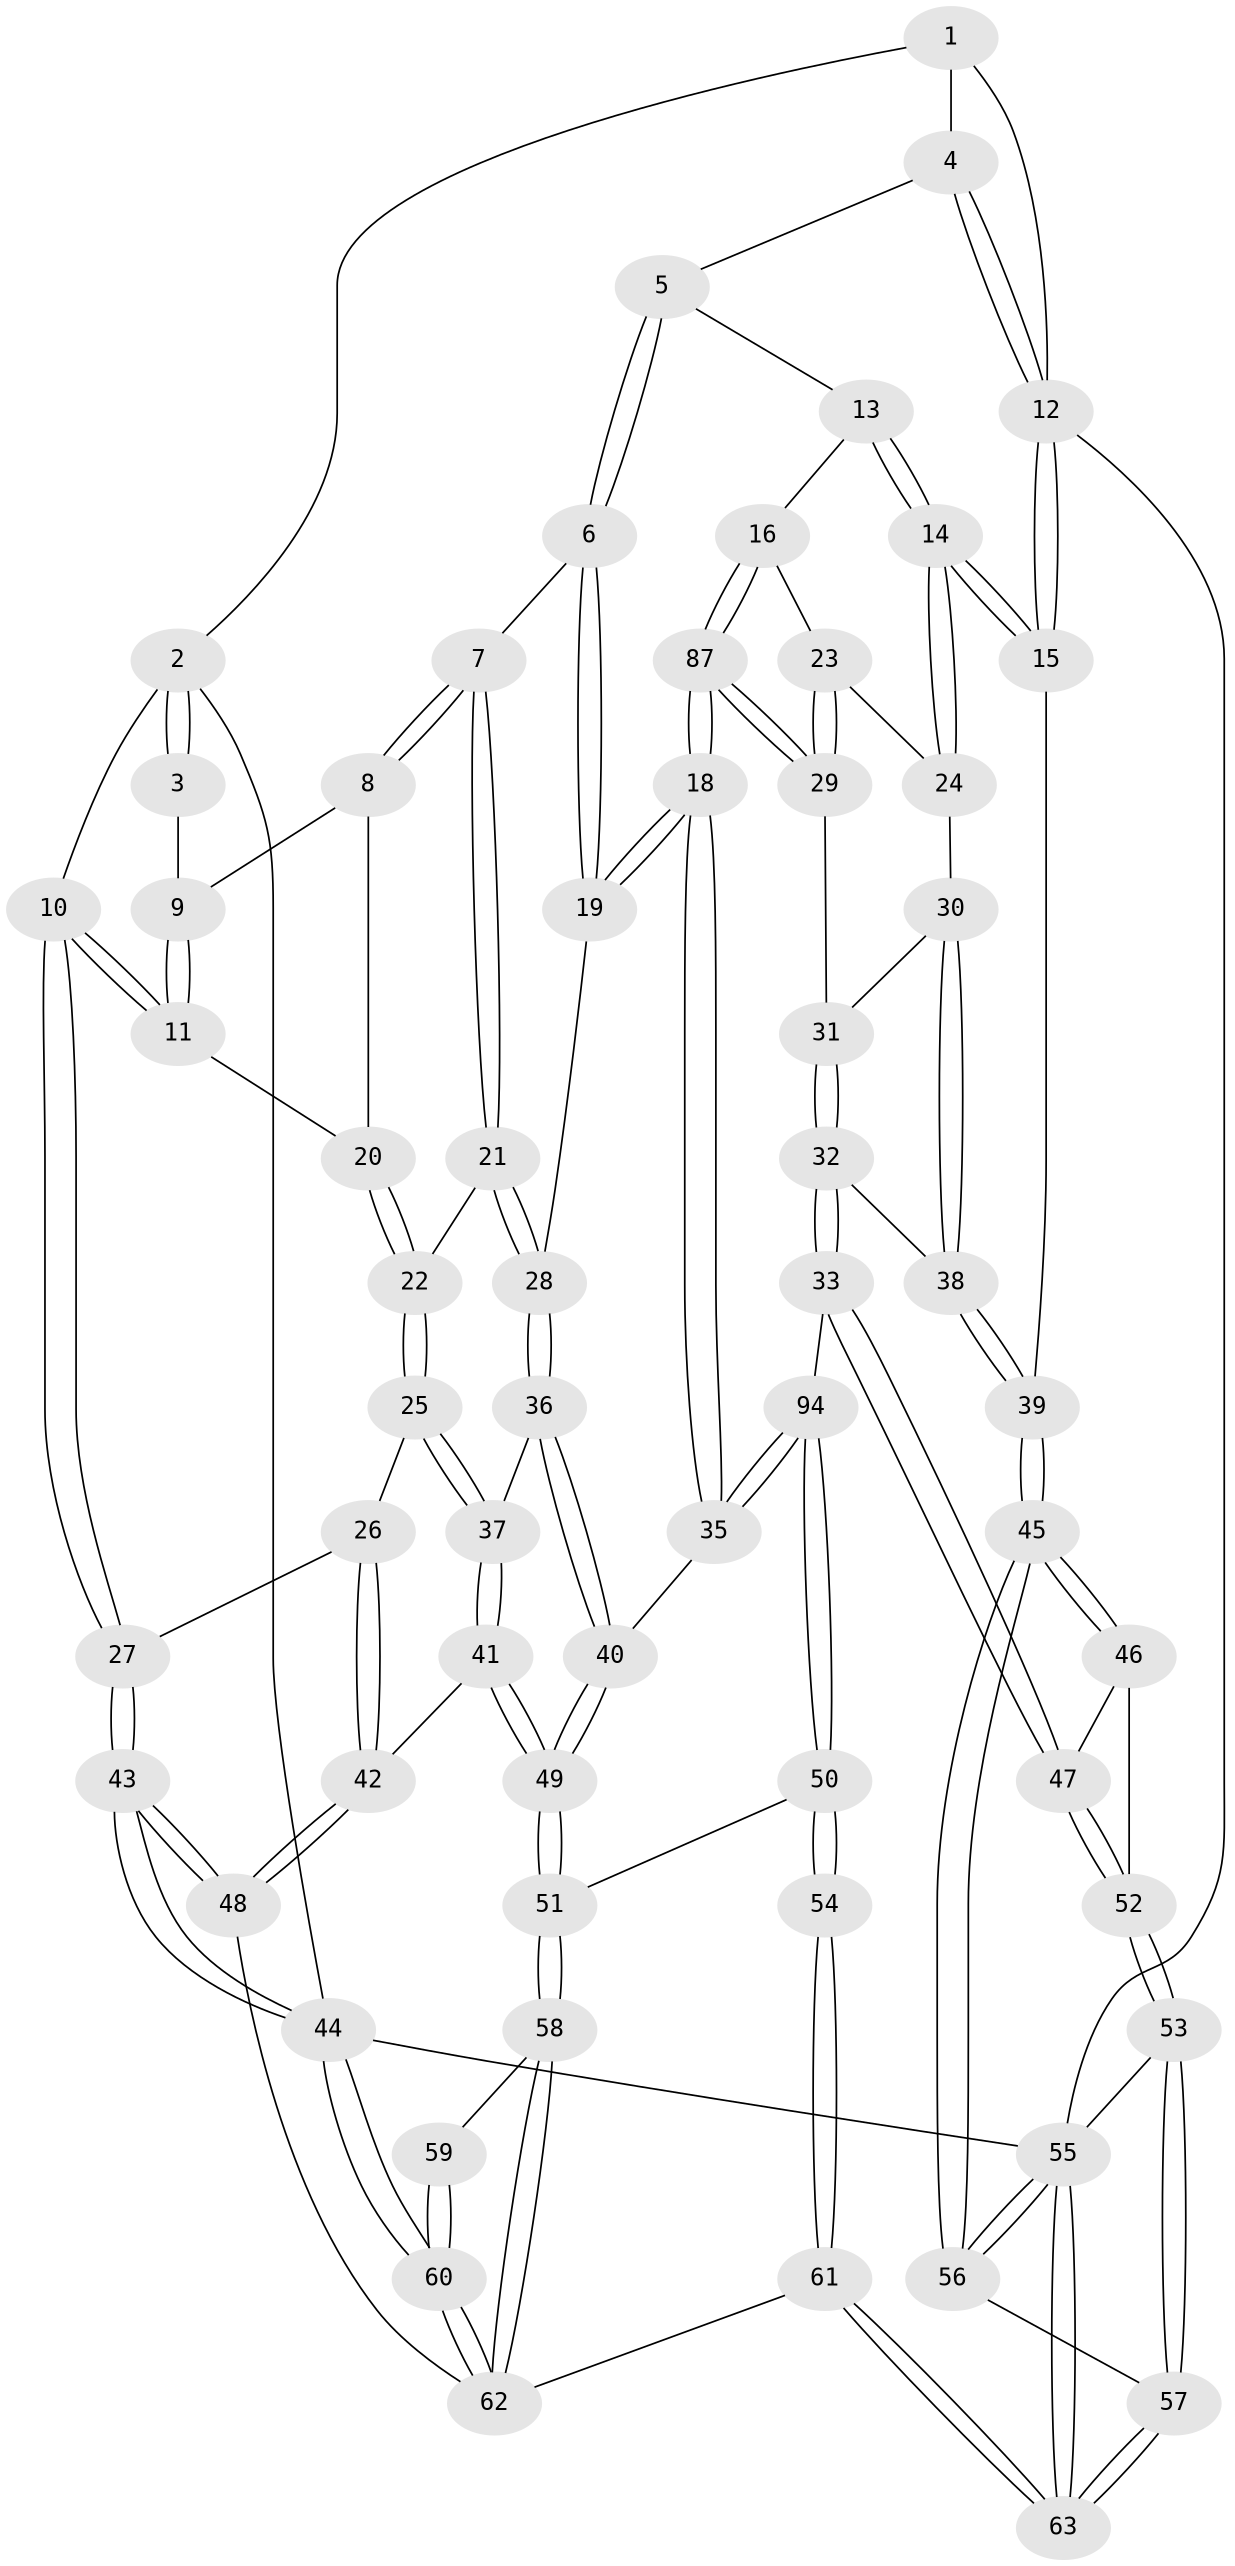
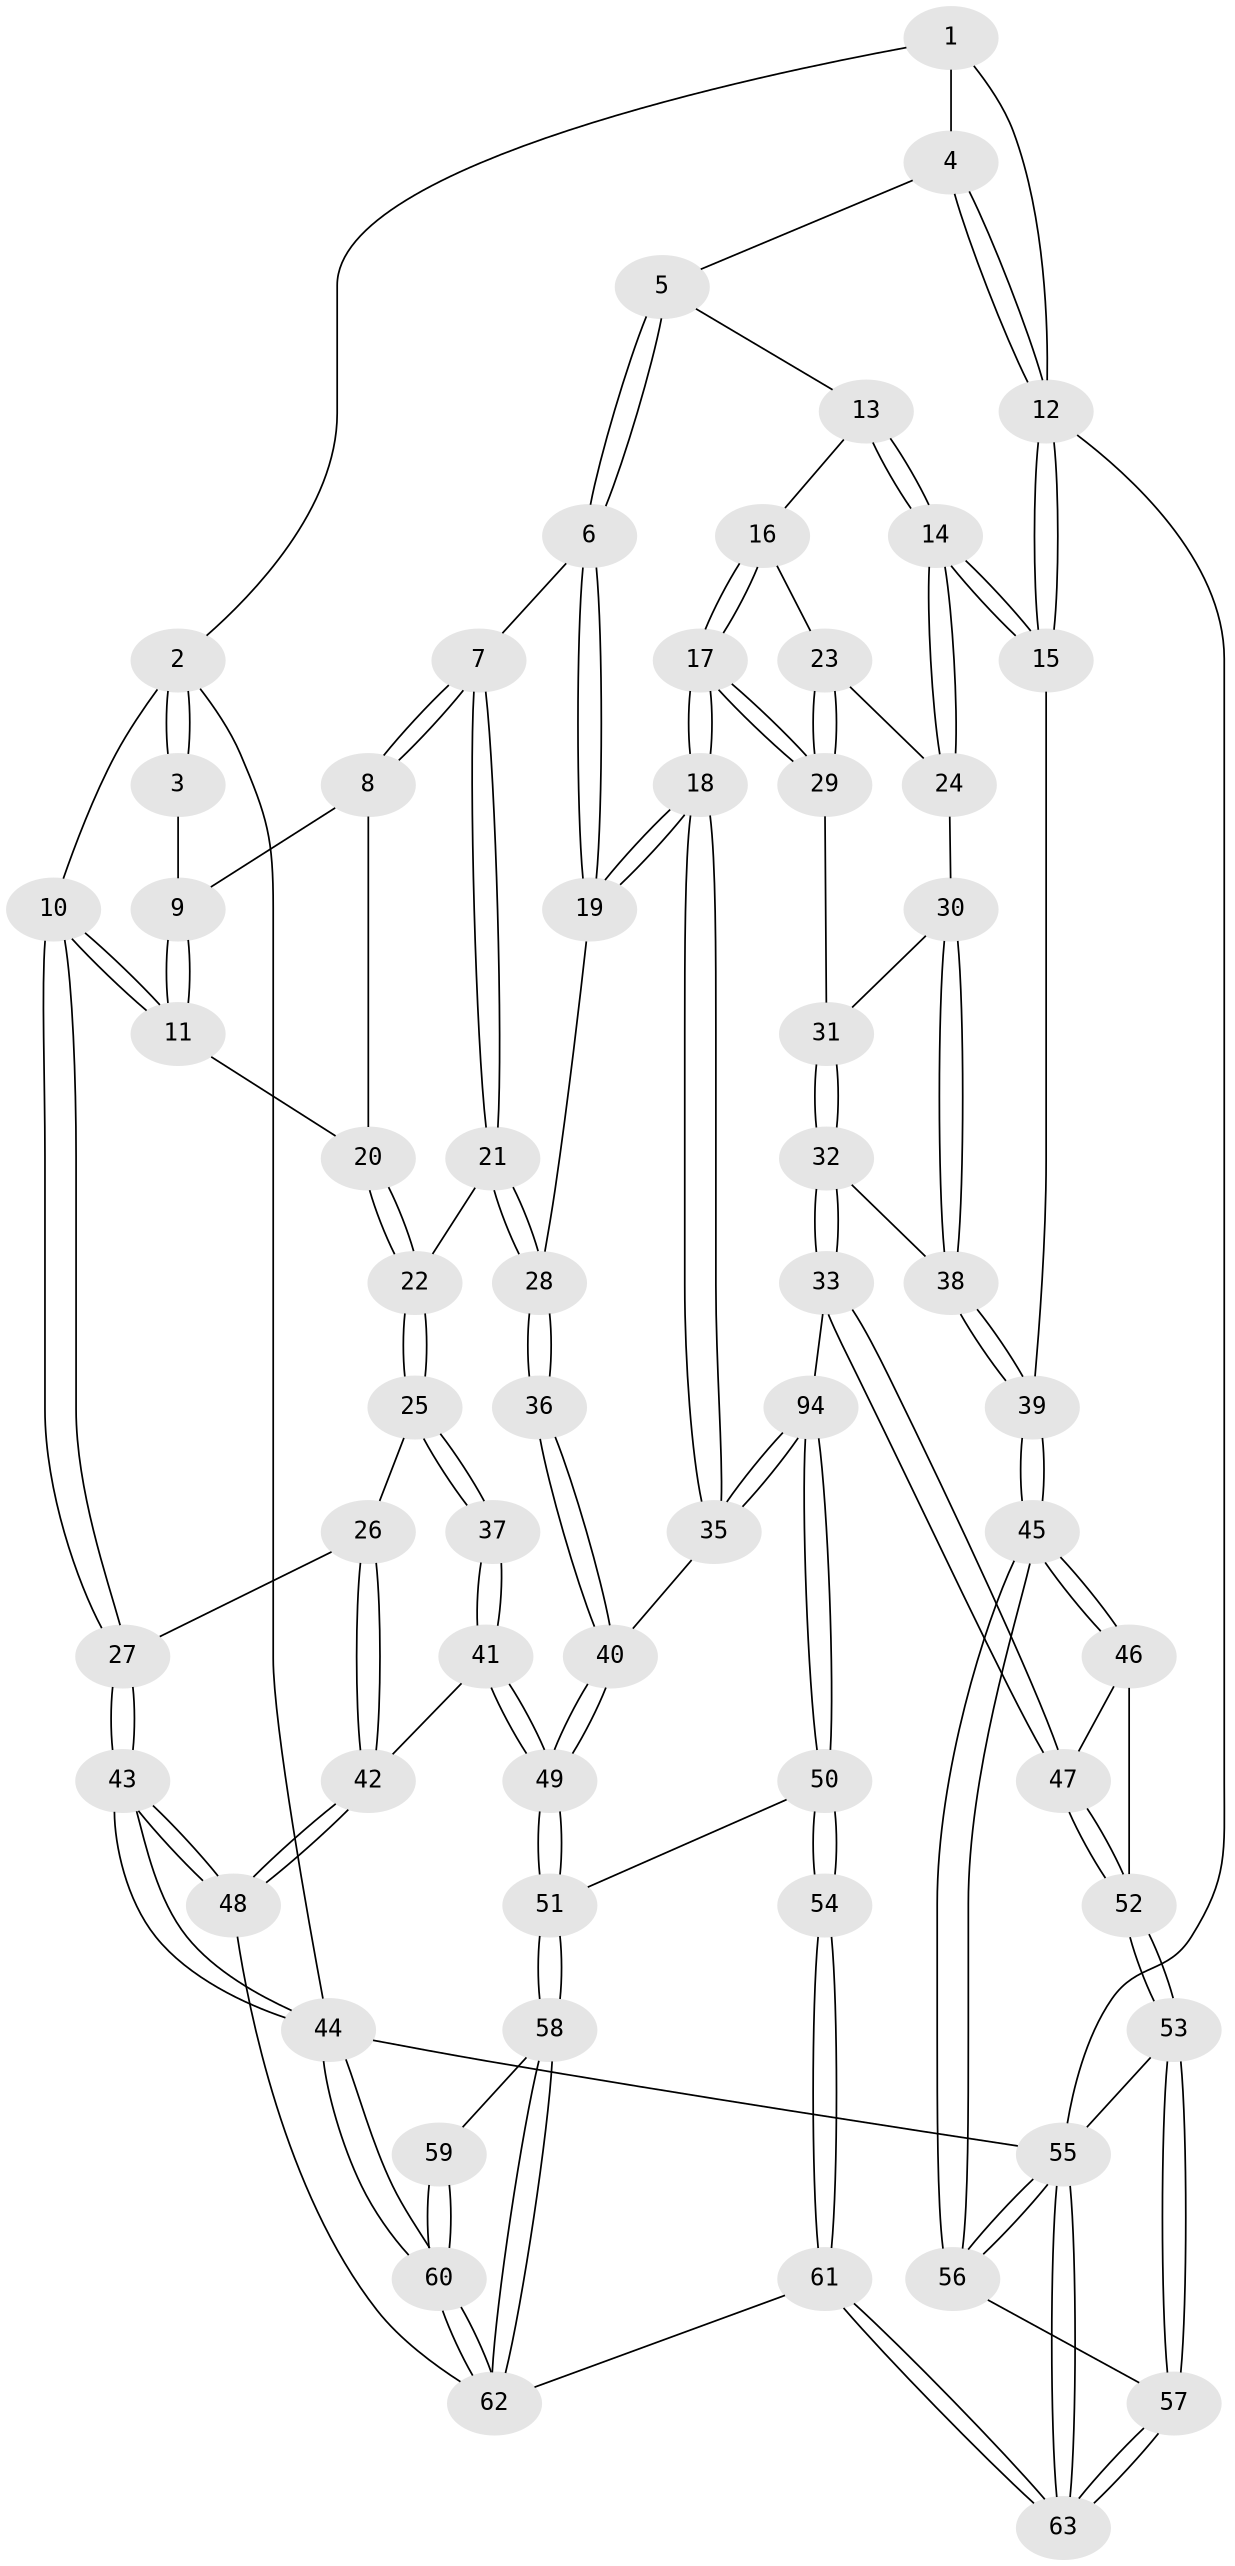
node "87": label "87" -> "17"
edge "36" -- "37": removed
